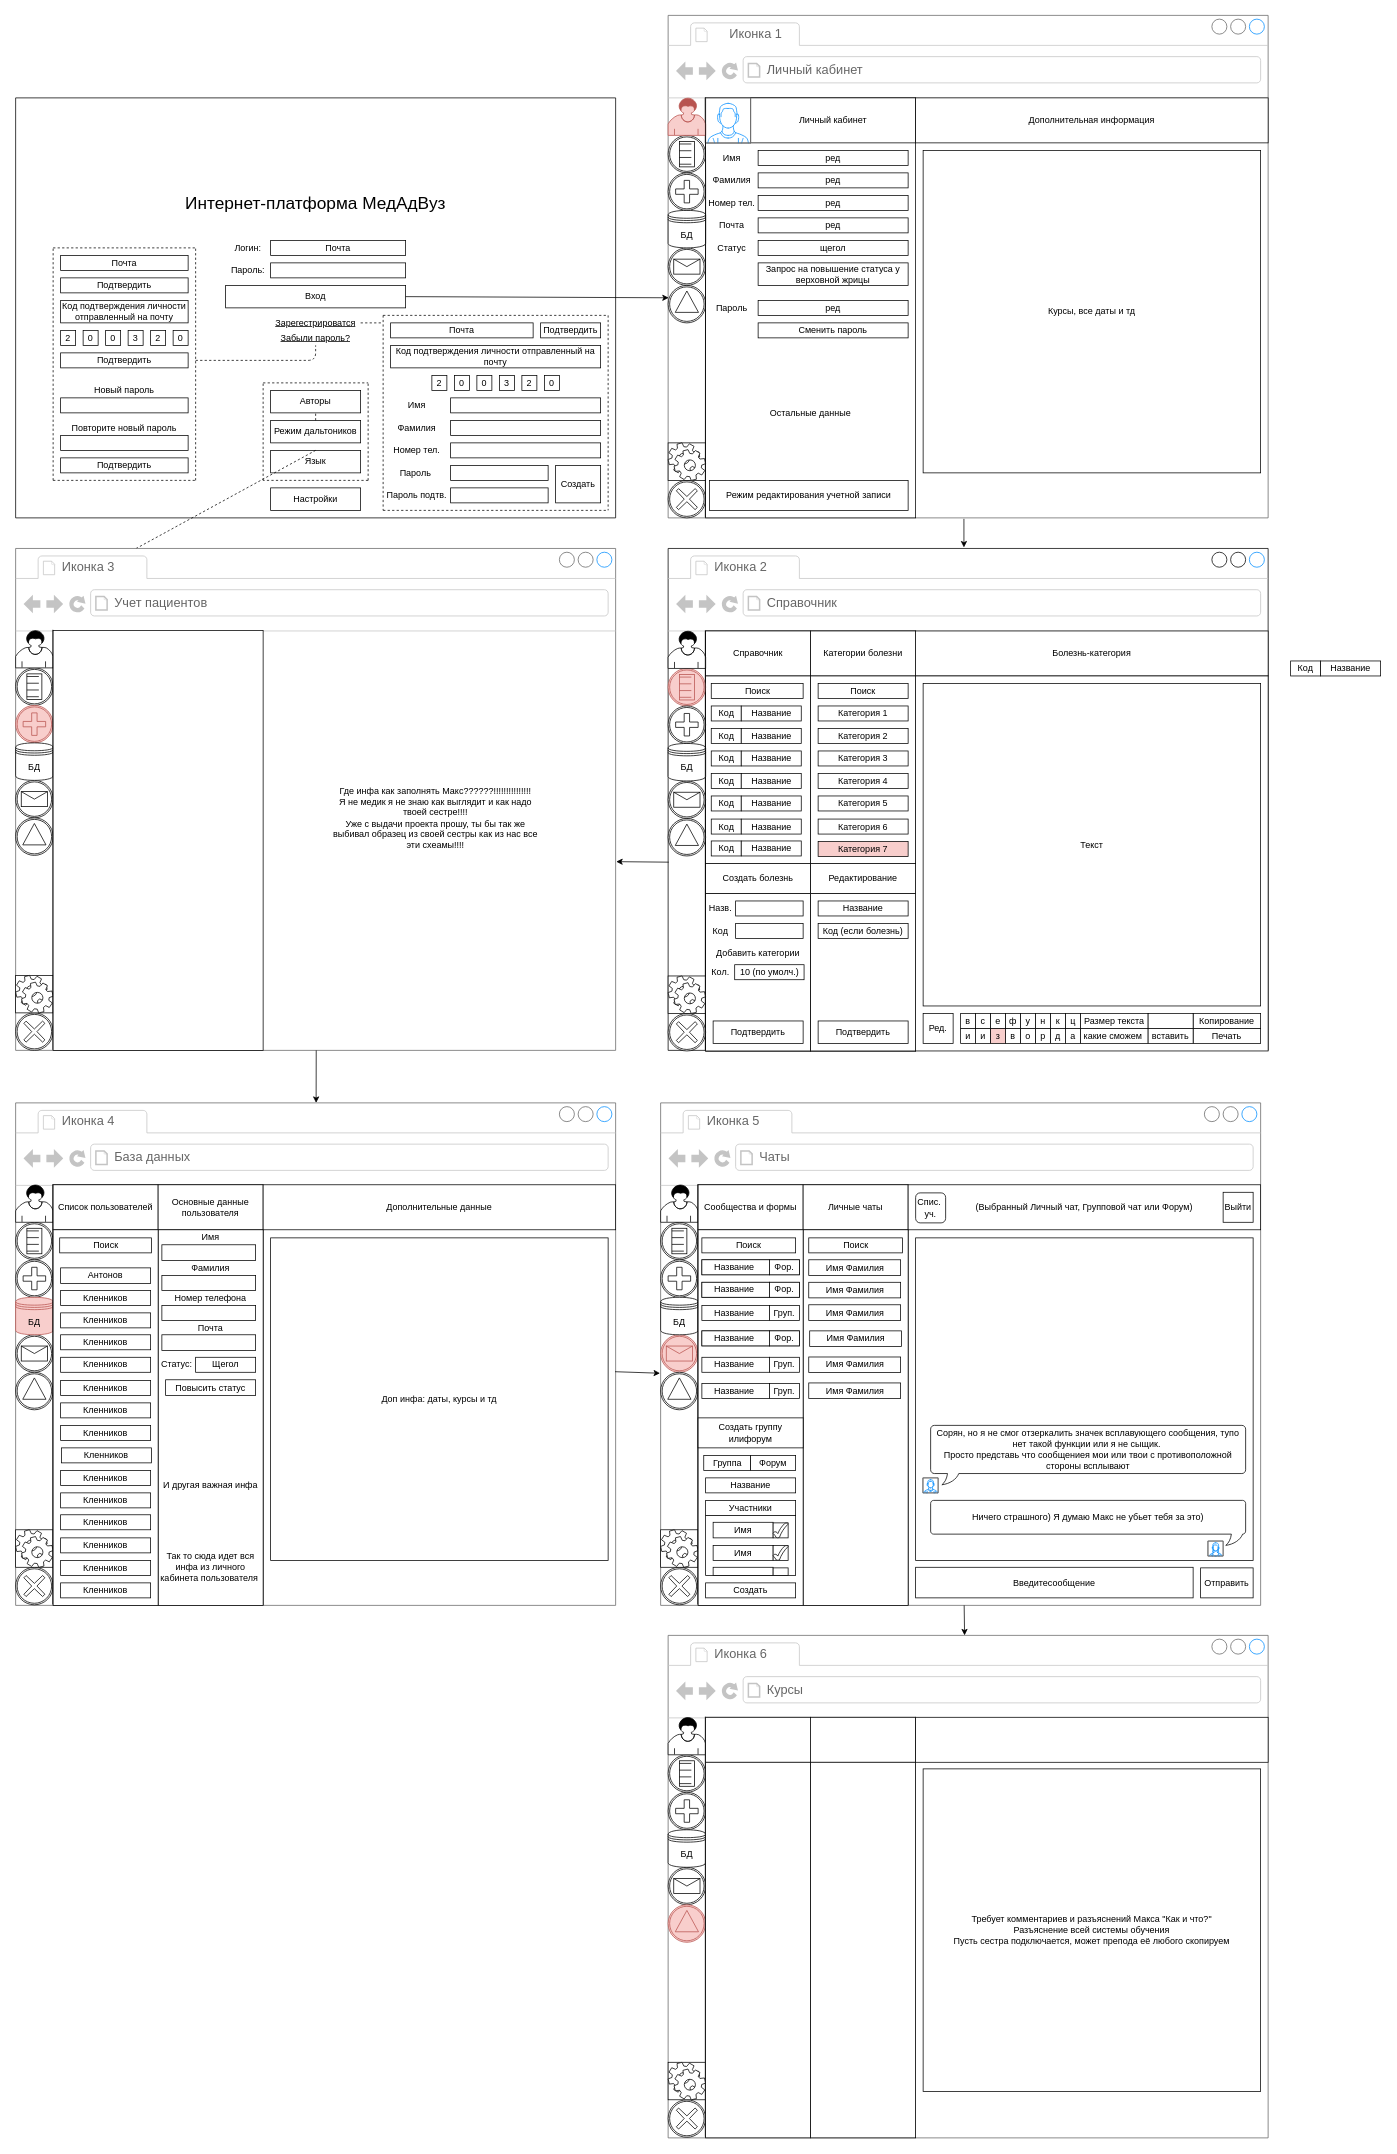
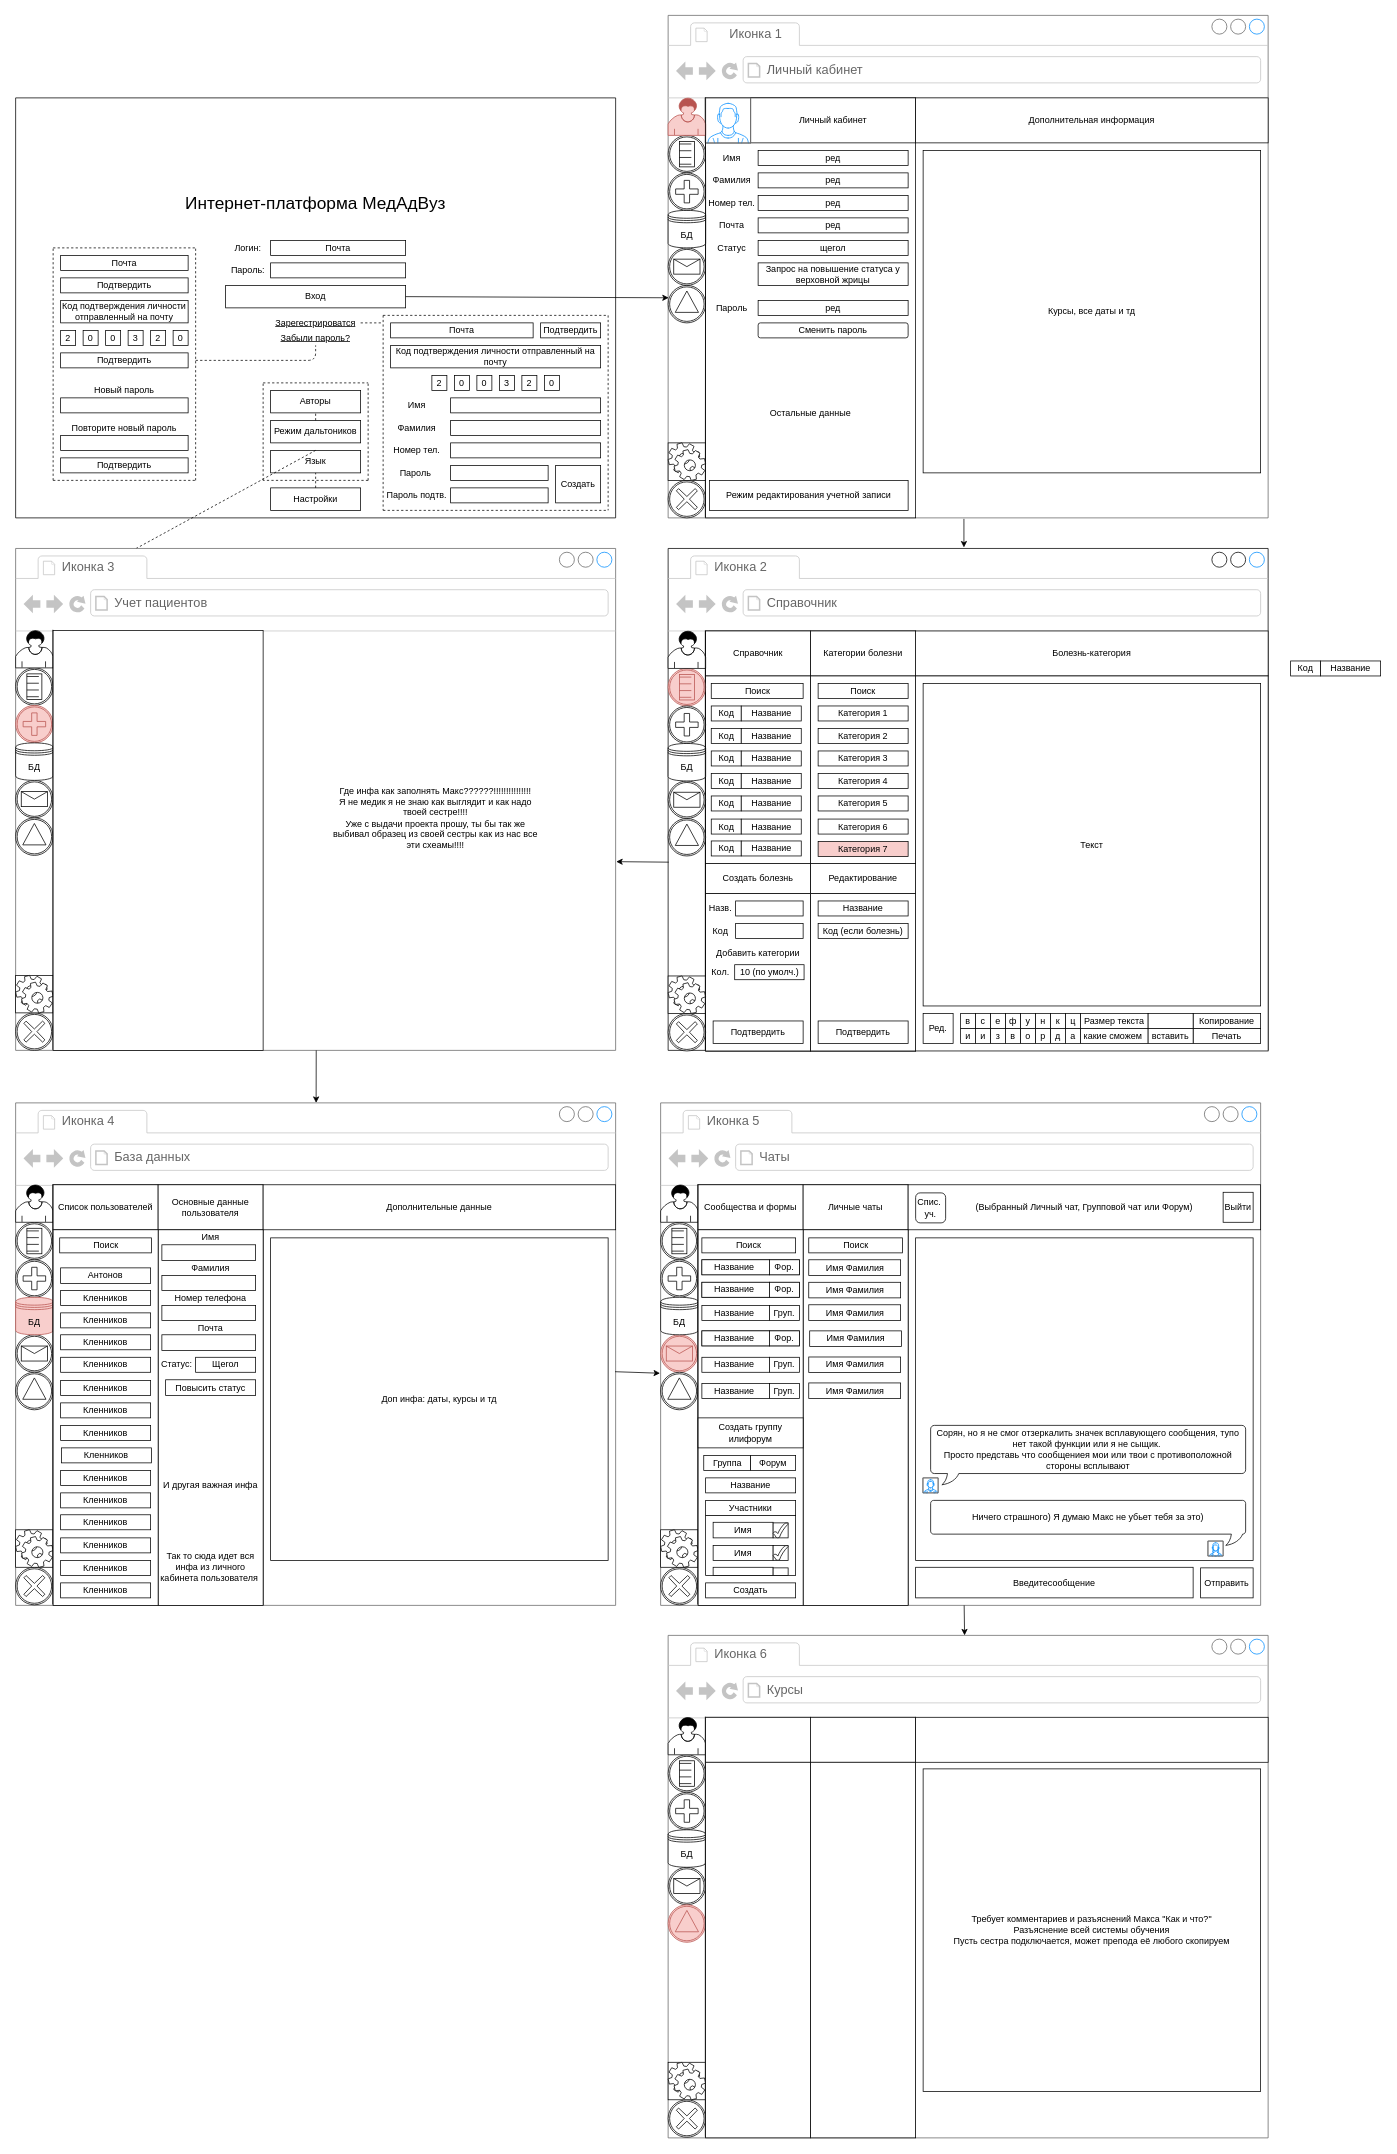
node "Сменить пароль": shape rectangle -> rounded rectangle
edge "Язык" -- "Настройки": added
node "з": fillcolor #f8cecc -> #ffffff
